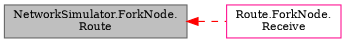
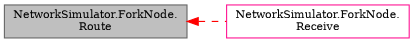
node "Route.ForkNode. Receive": label "Route.ForkNode. Receive" -> "NetworkSimulator.ForkNode. Receive"
